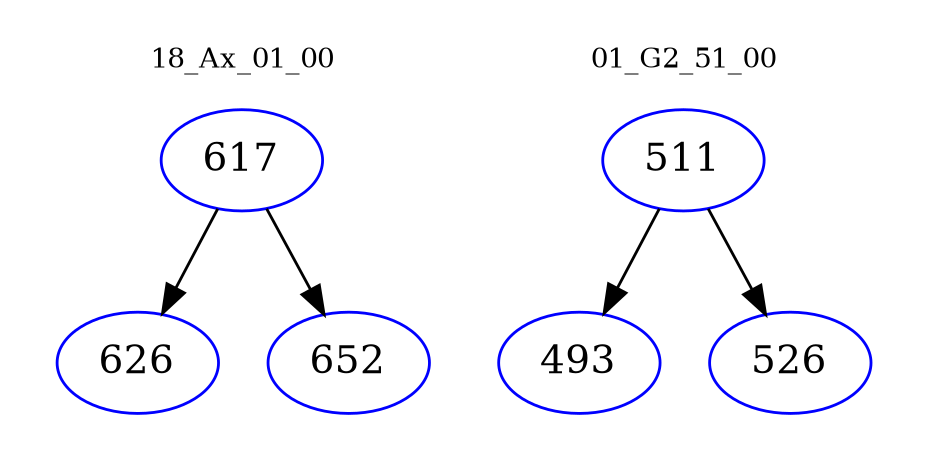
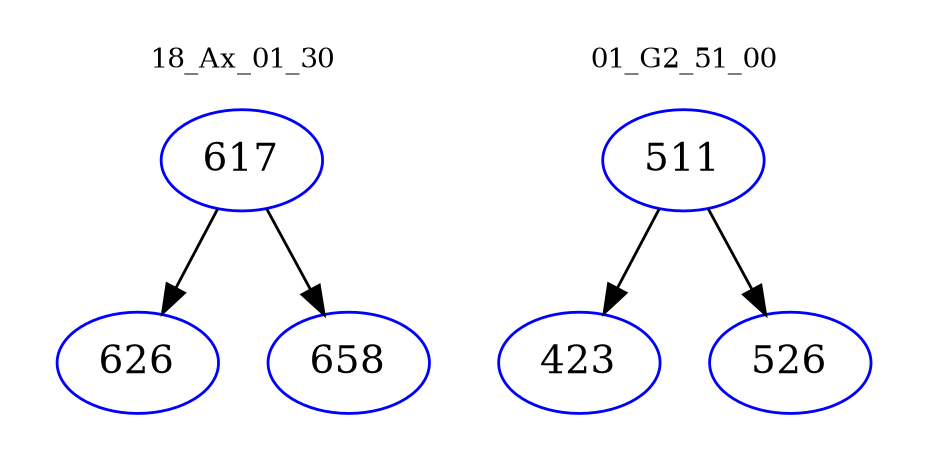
cluster "18_Ax_01_00": label "18_Ax_01_00" -> "18_Ax_01_30"
node "652": label "652" -> "658"
node "493": label "493" -> "423"
